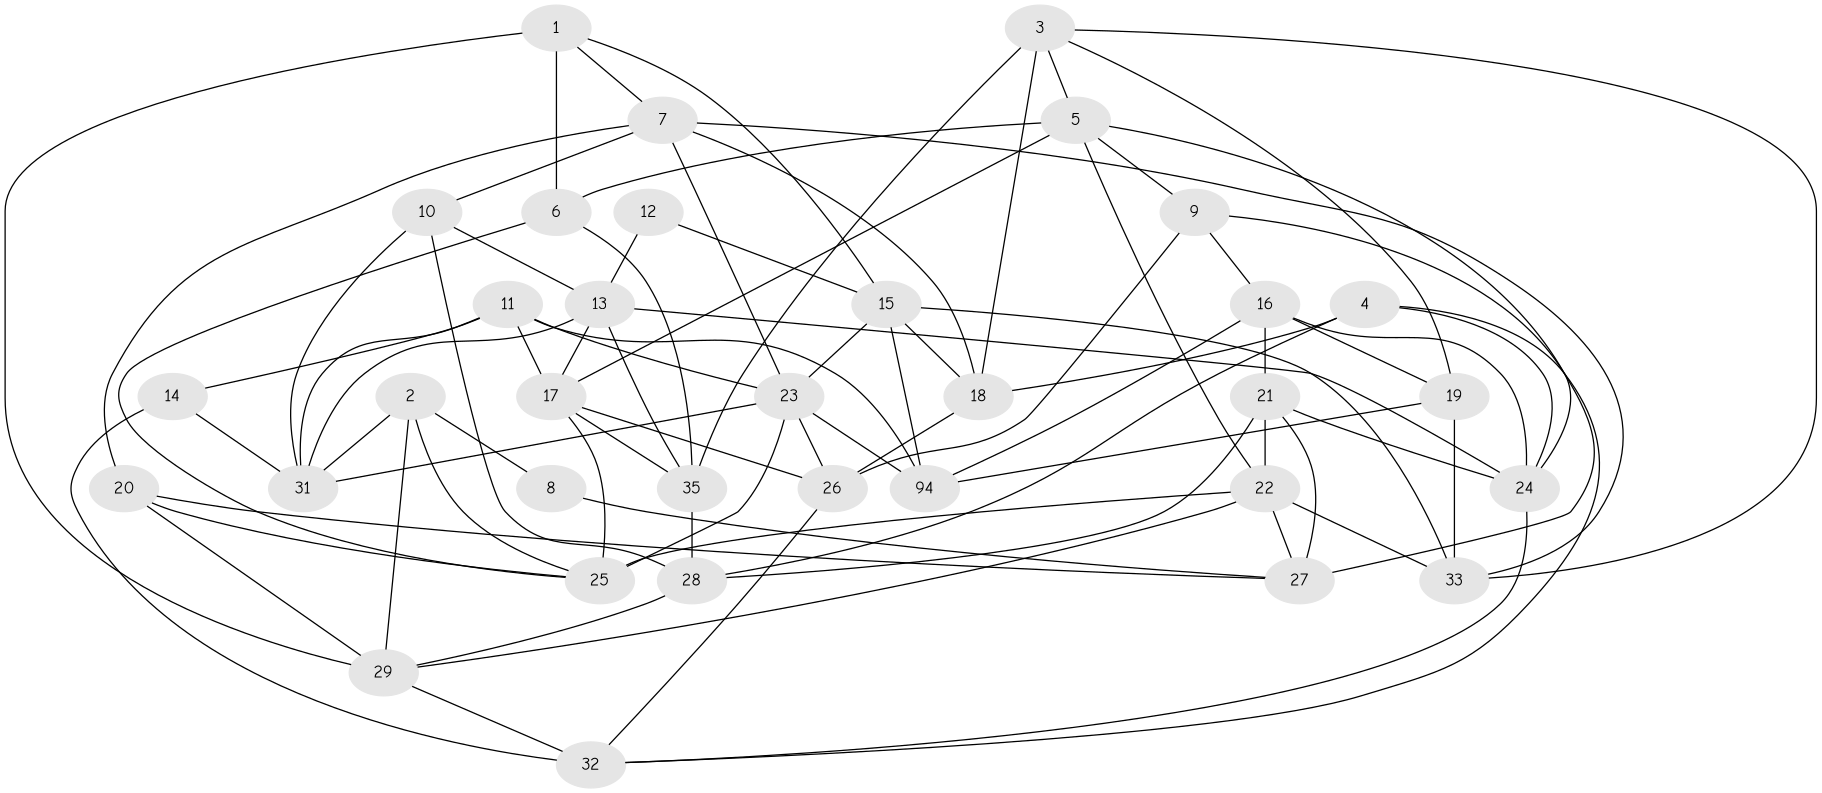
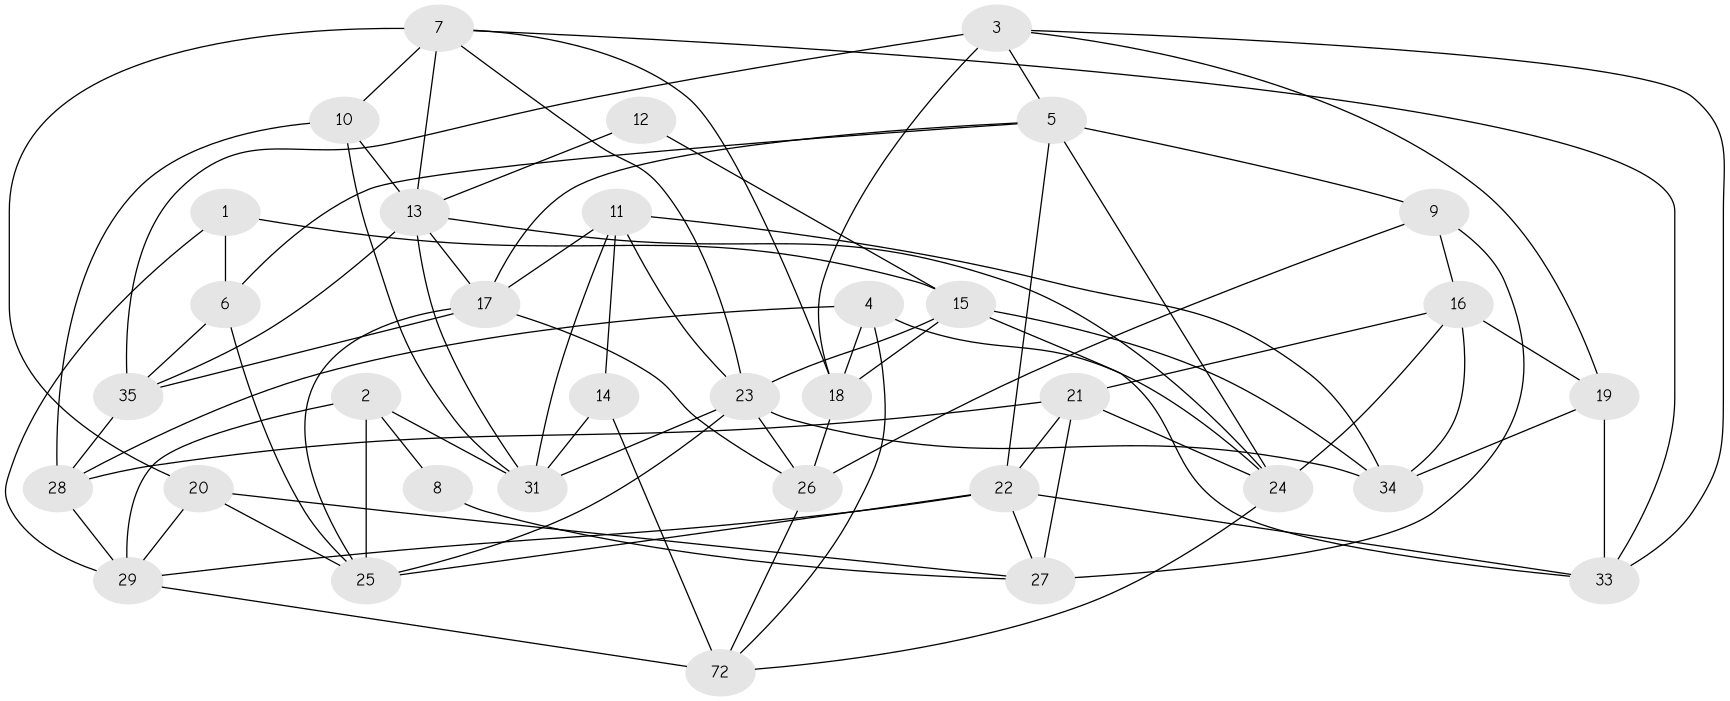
edge "1" -- "7": now "13" -- "7"
node "94": label "94" -> "34"
node "32": label "32" -> "72"
